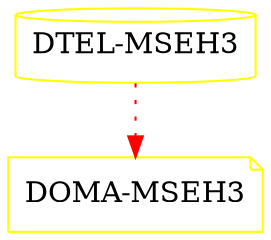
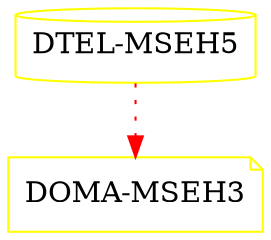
node "DTEL-MSEH3": label "DTEL-MSEH3" -> "DTEL-MSEH5"
